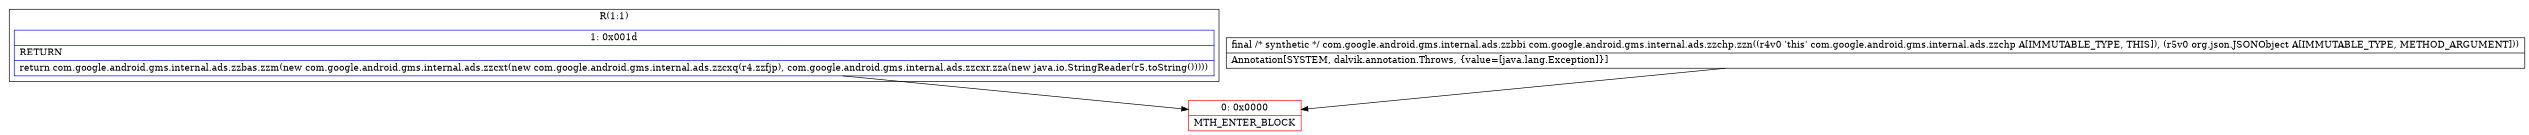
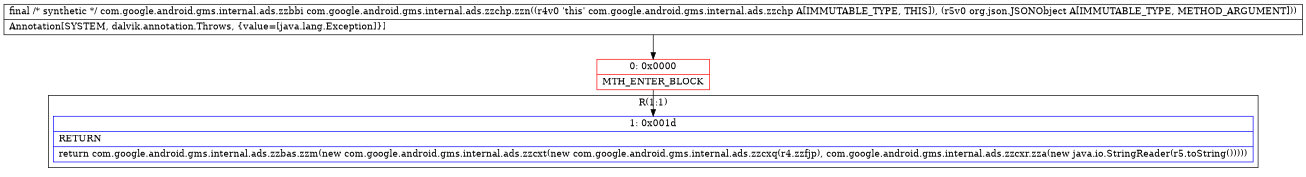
edge "1: 0x001d" -> "0: 0x0000": reversed
